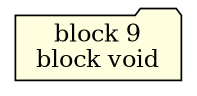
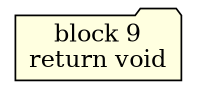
node "block 9 block void": label "block 9 block void" -> "block 9 return void"
